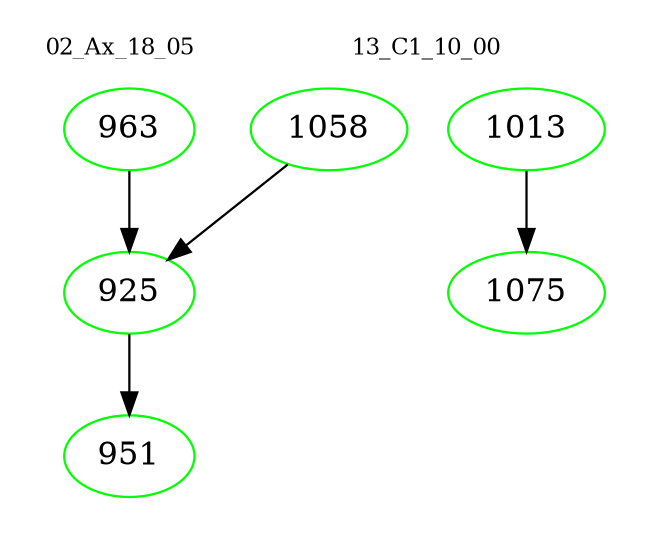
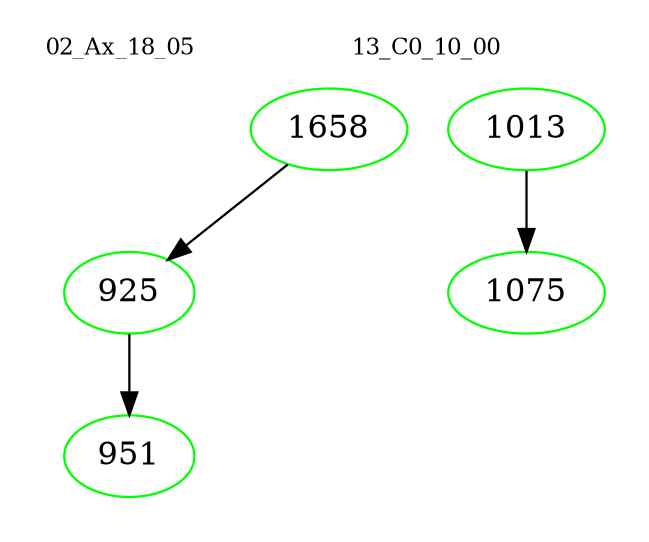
cluster "13_C1_10_00": label "13_C1_10_00" -> "13_C0_10_00"
node "963": removed
node "1058": label "1058" -> "1658"
